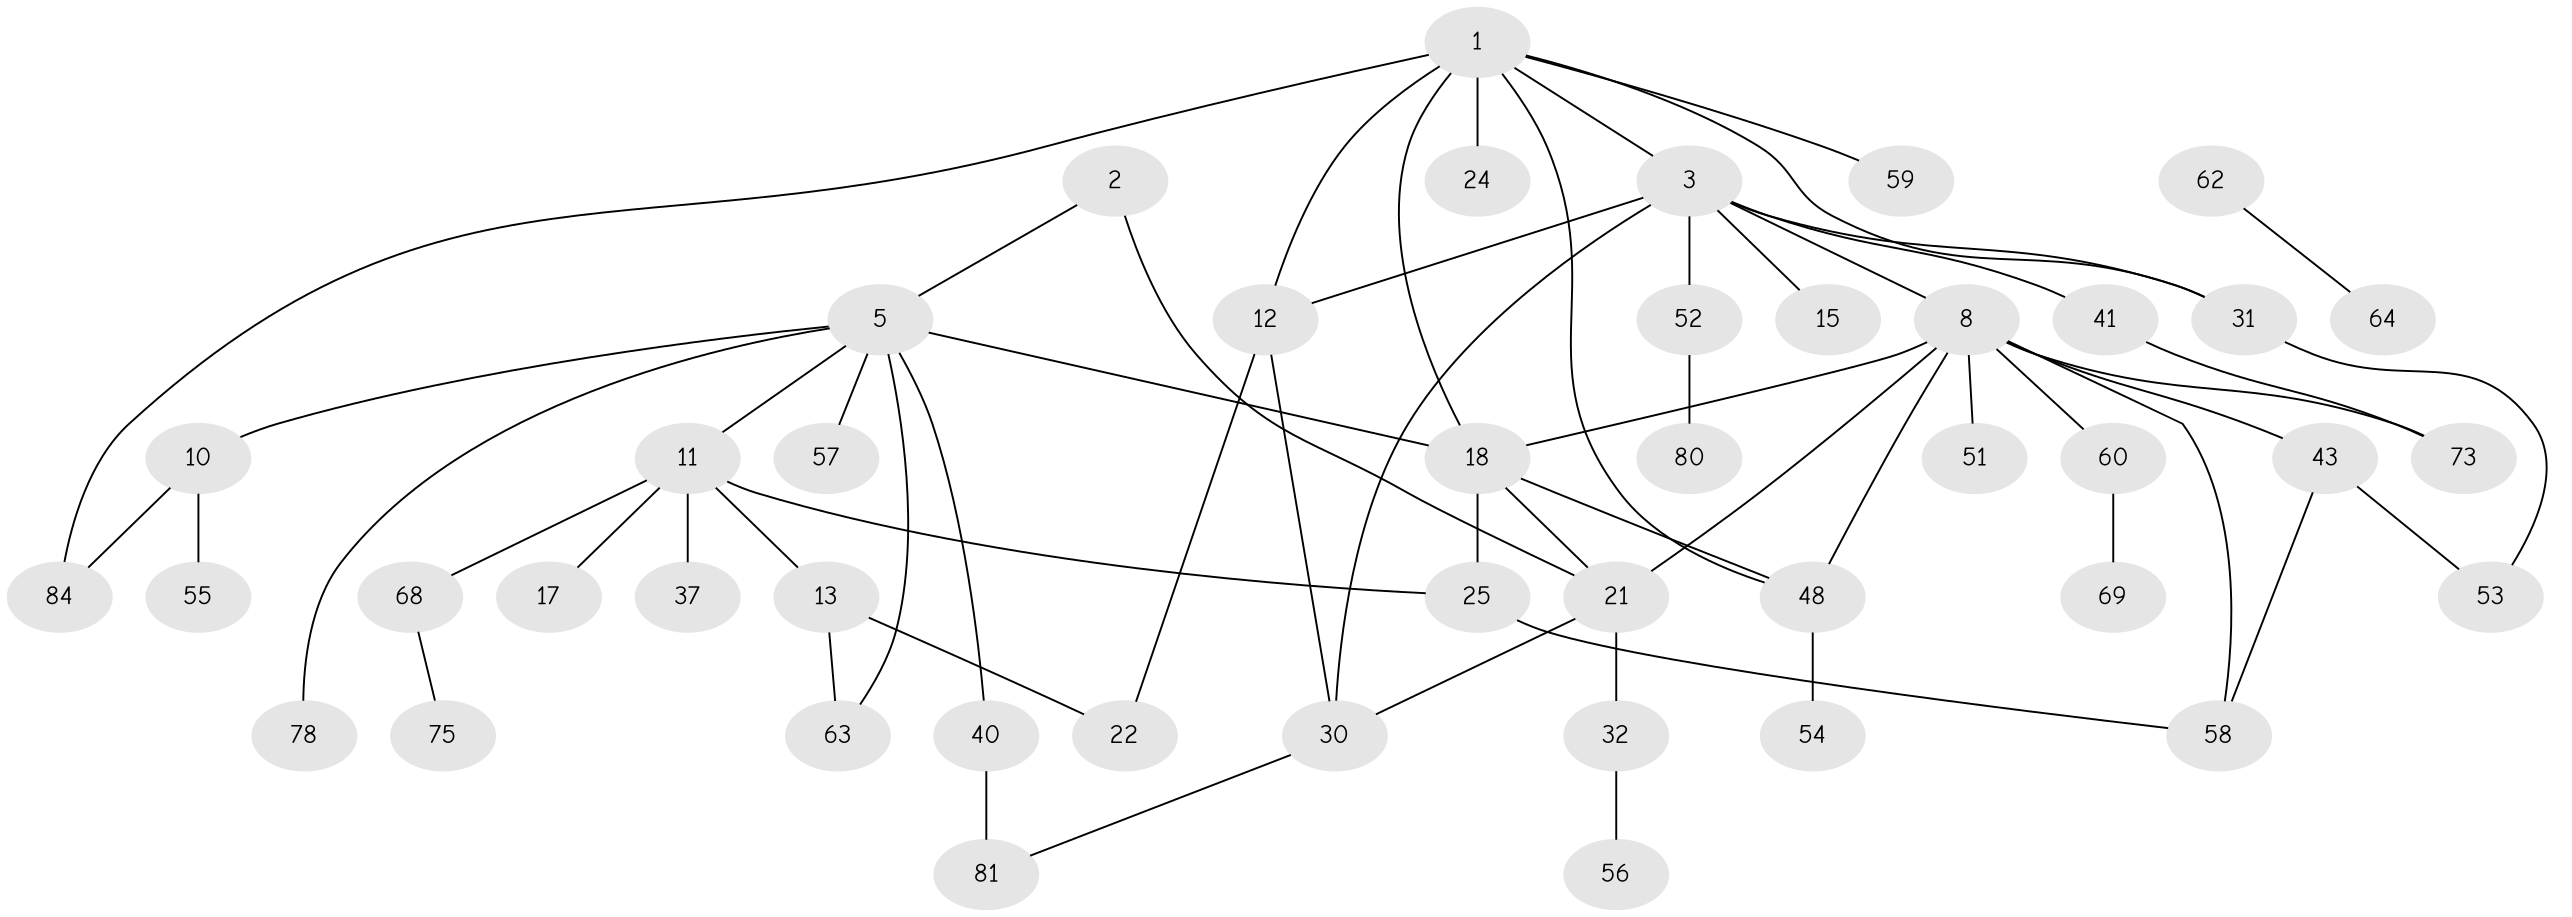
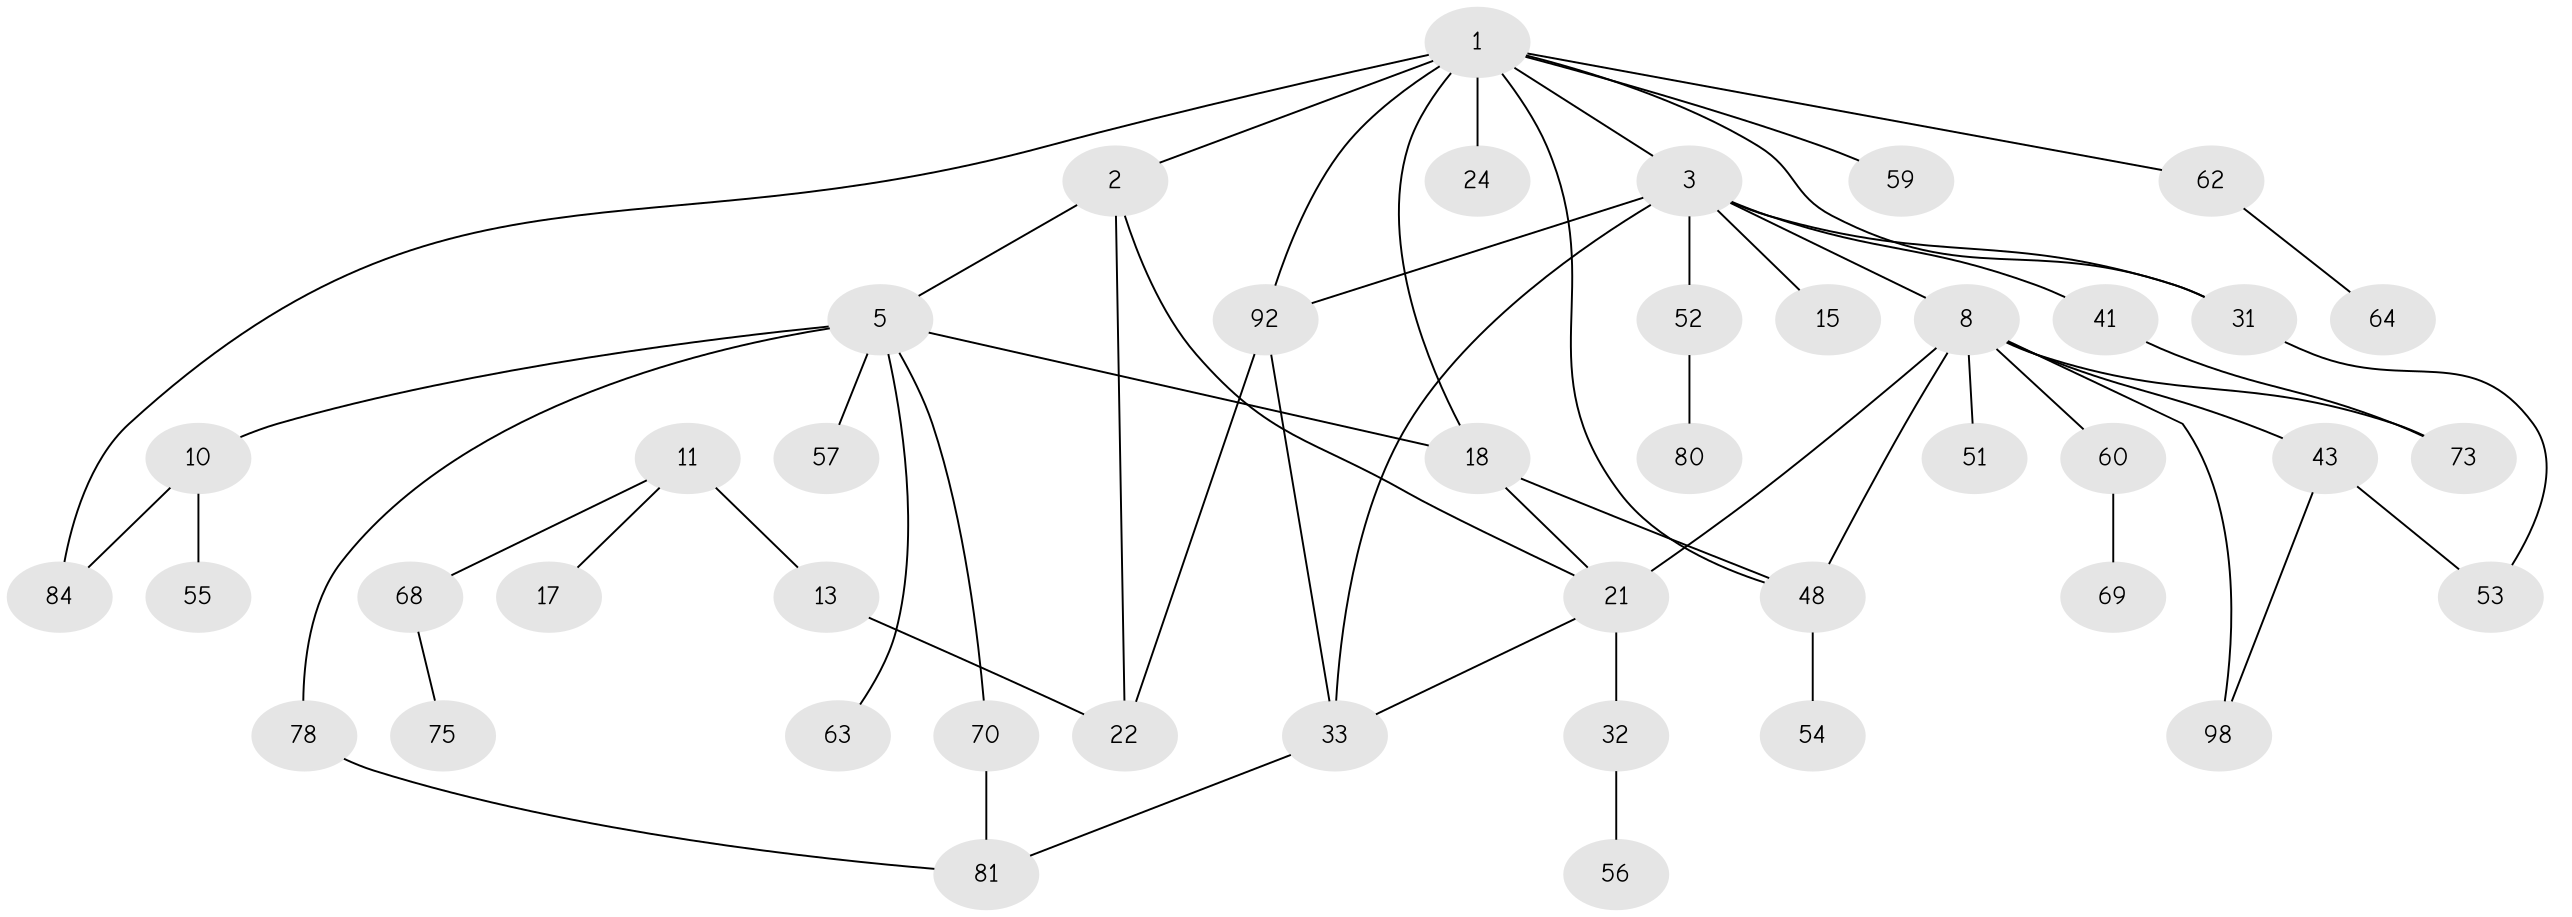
edge "1" -- "2": added
edge "1" -- "62": added
node "12": label "12" -> "92"
edge "5" -- "11": removed
edge "8" -- "18": removed
edge "2" -- "22": added
node "37": removed
node "25": removed
edge "13" -- "63": removed
node "40": label "40" -> "70"
node "30": label "30" -> "33"
node "58": label "58" -> "98"
edge "78" -- "81": added
